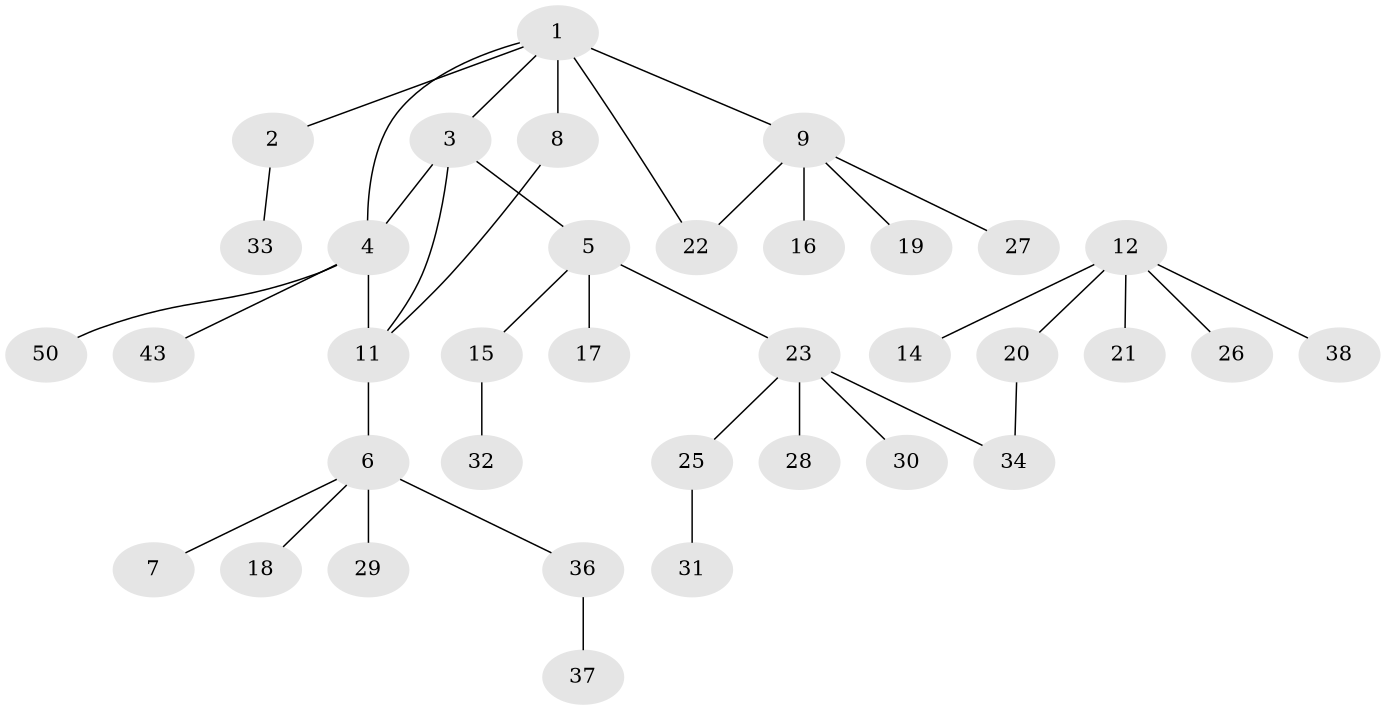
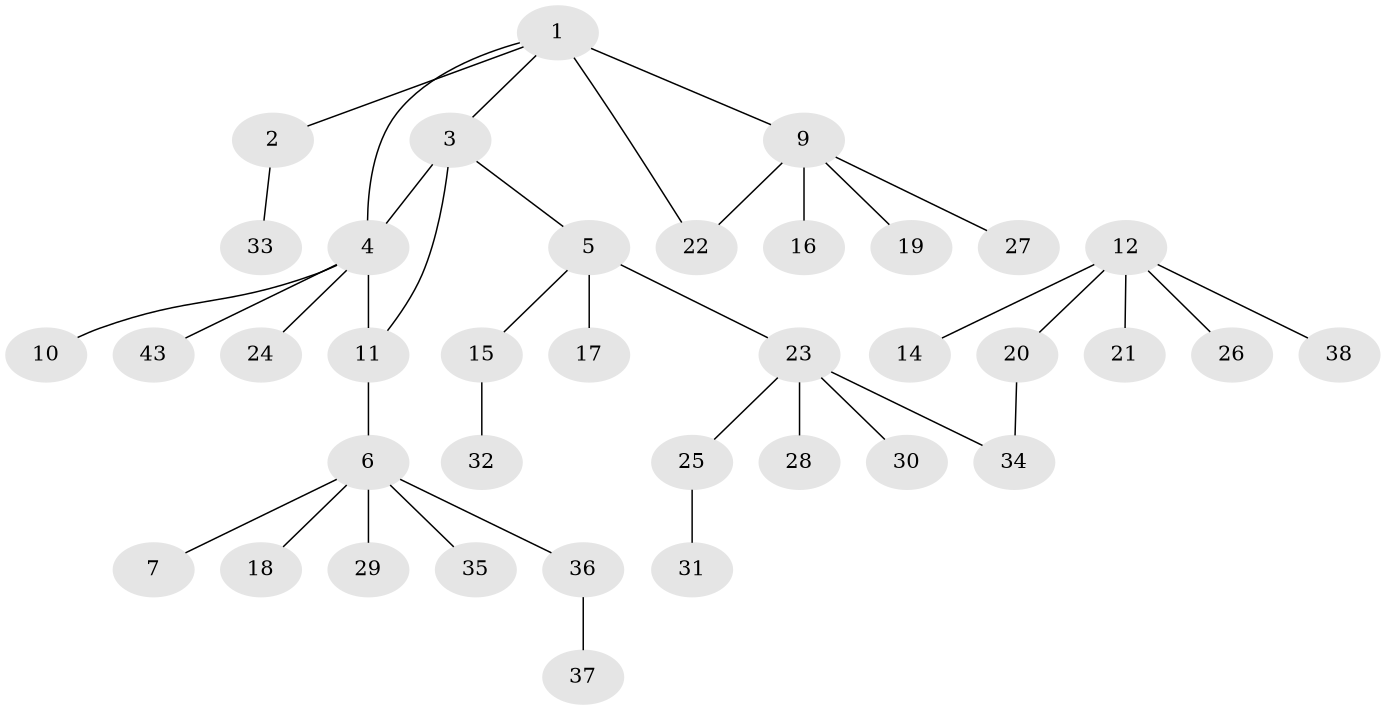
node "8": removed
node "50": label "50" -> "10"
node "24": added
node "35": added
